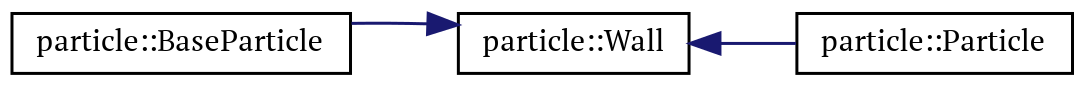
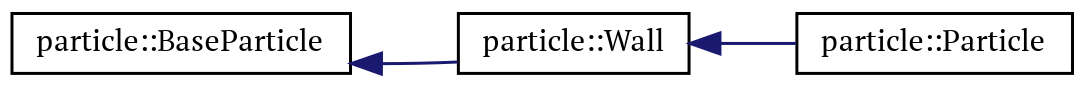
edge "particle::BaseParticle" -> "particle::Wall": reversed
